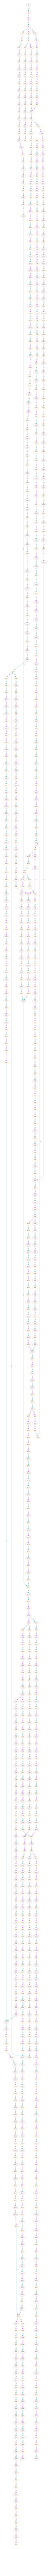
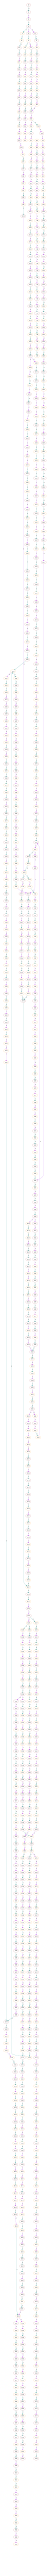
edge "S203" -> "S208": now "S199" -> "S208"
